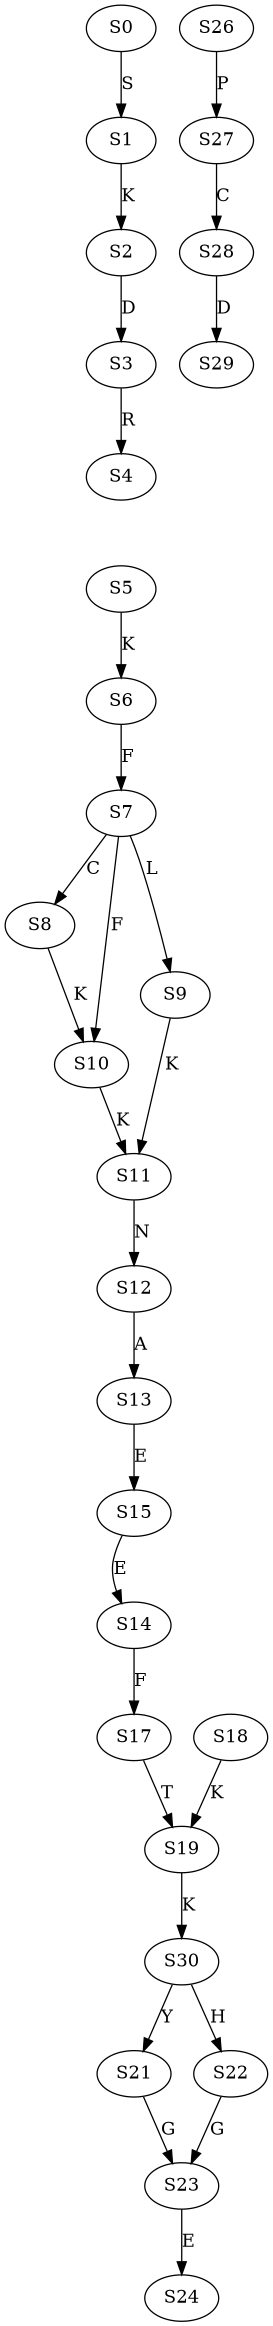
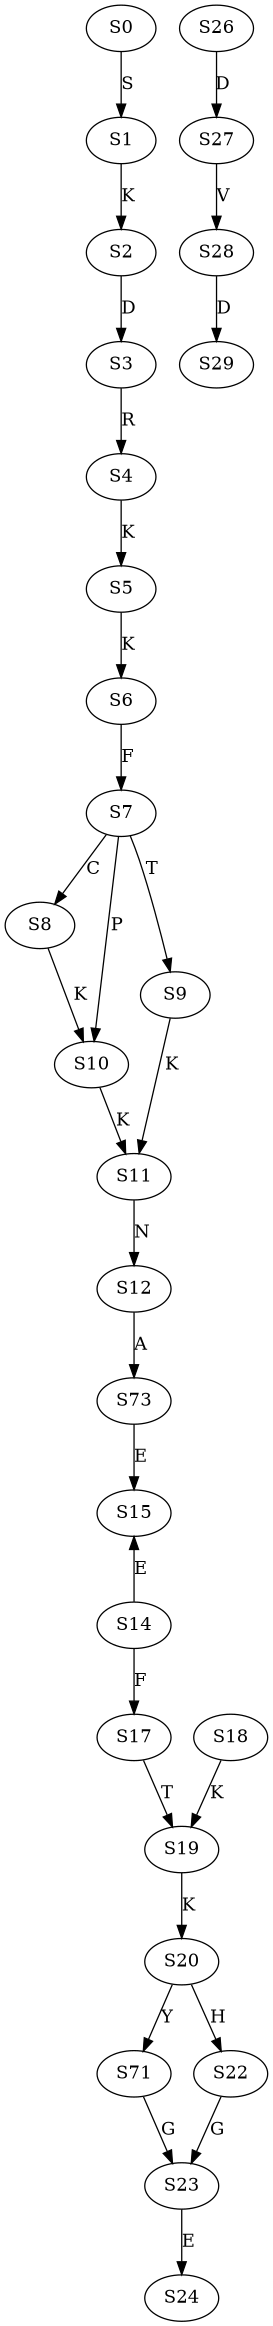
edge "S26" -> "S27": label "P" -> "D"
edge "S27" -> "S28": label "C" -> "V"
edge "S4" -> "S5": added, label "K"
edge "S7" -> "S9": label "L" -> "T"
edge "S7" -> "S10": label "F" -> "P"
node "S13": label "S13" -> "S73"
edge "S15" -> "S14": reversed
node "S30": label "S30" -> "S20"
node "S21": label "S21" -> "S71"
